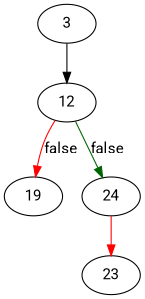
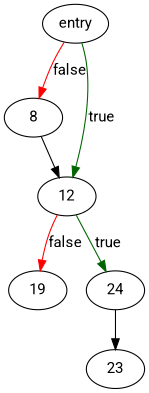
node "3": label "3" -> "8"
node "entry": added
edge "12" -> "24": label "false" -> "true"
edge "24" -> "23": color red -> black
